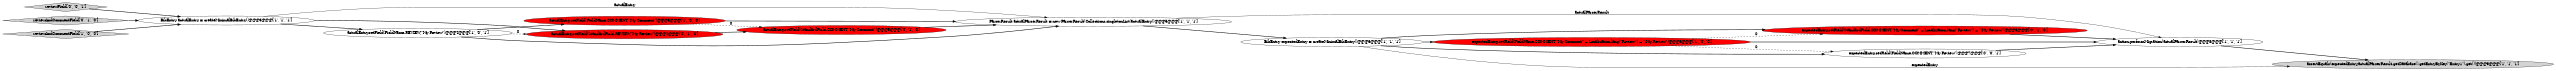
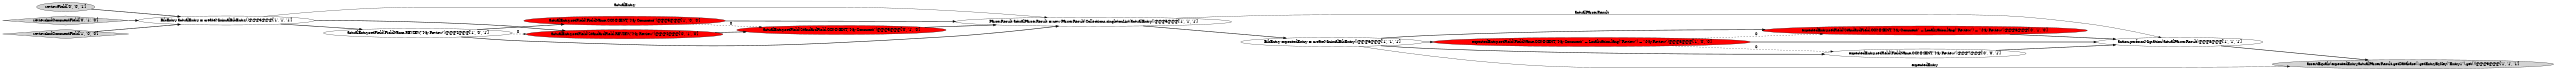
node "reviewField['0', '0', '1']": shape diamond -> ellipse
